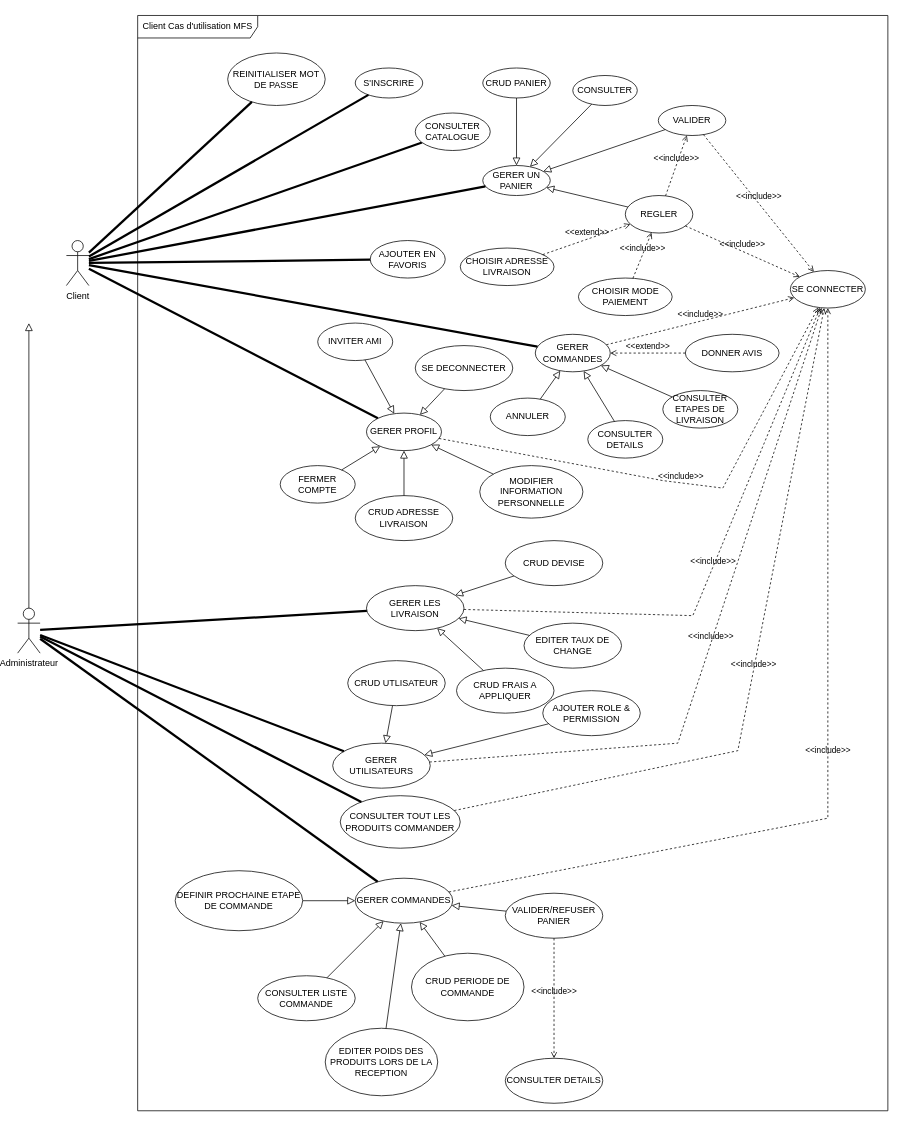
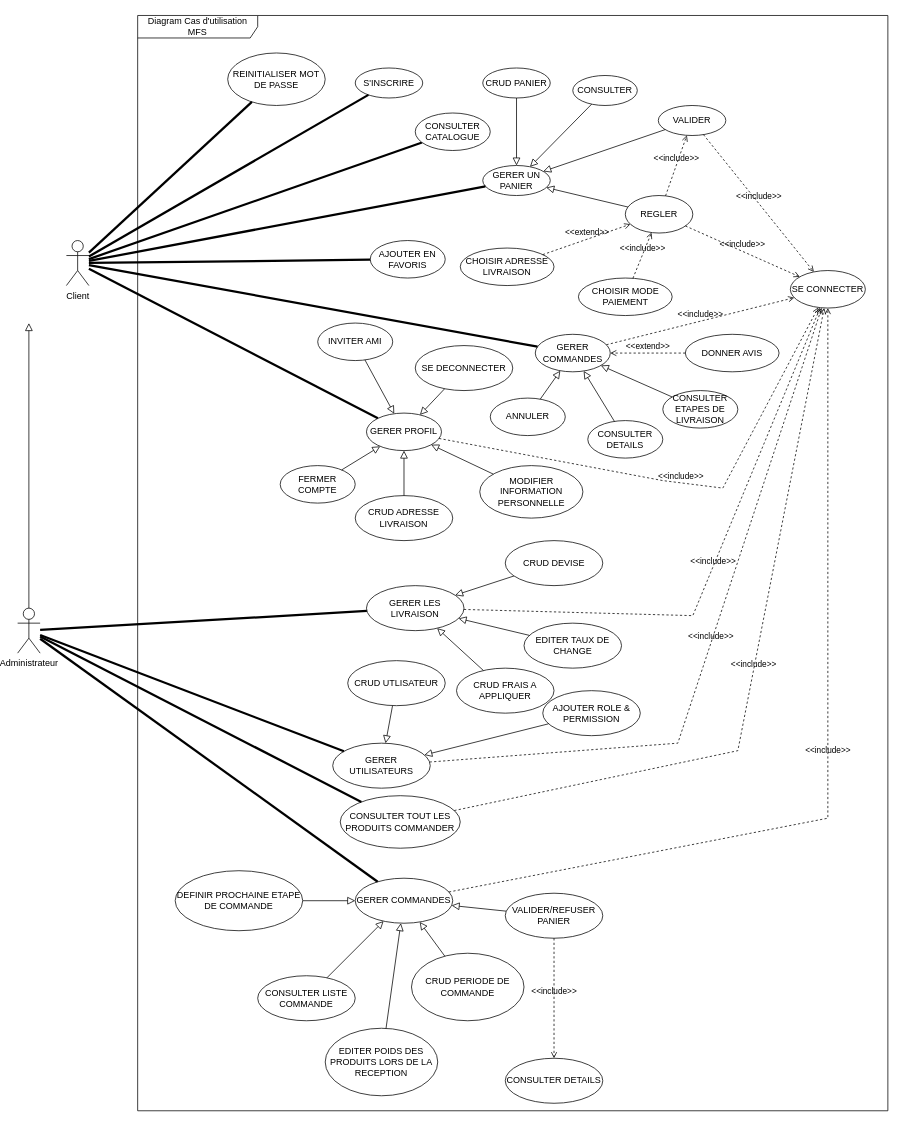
node "Client Cas d'utilisation MFS": label "Client Cas d'utilisation MFS" -> "Diagram Cas d'utilisation MFS"
